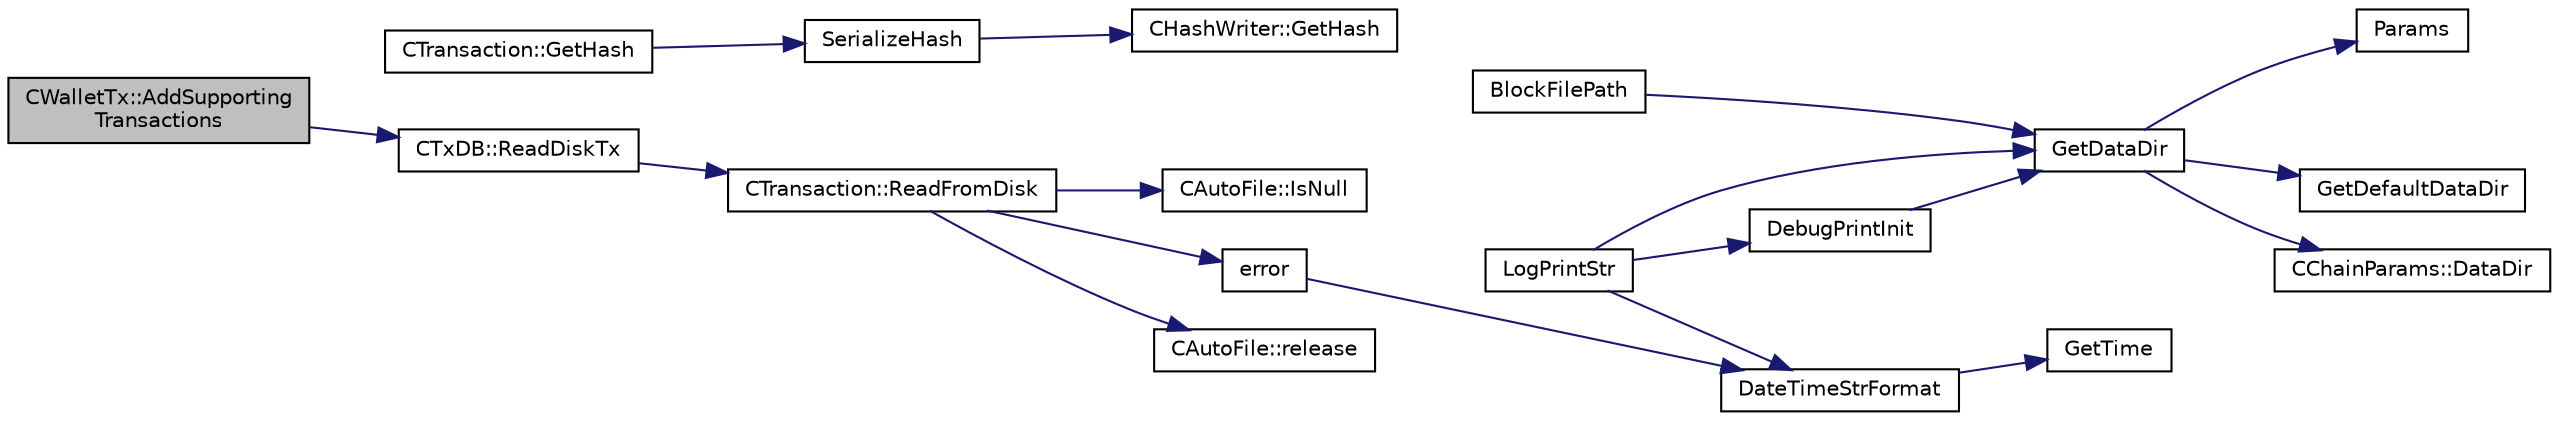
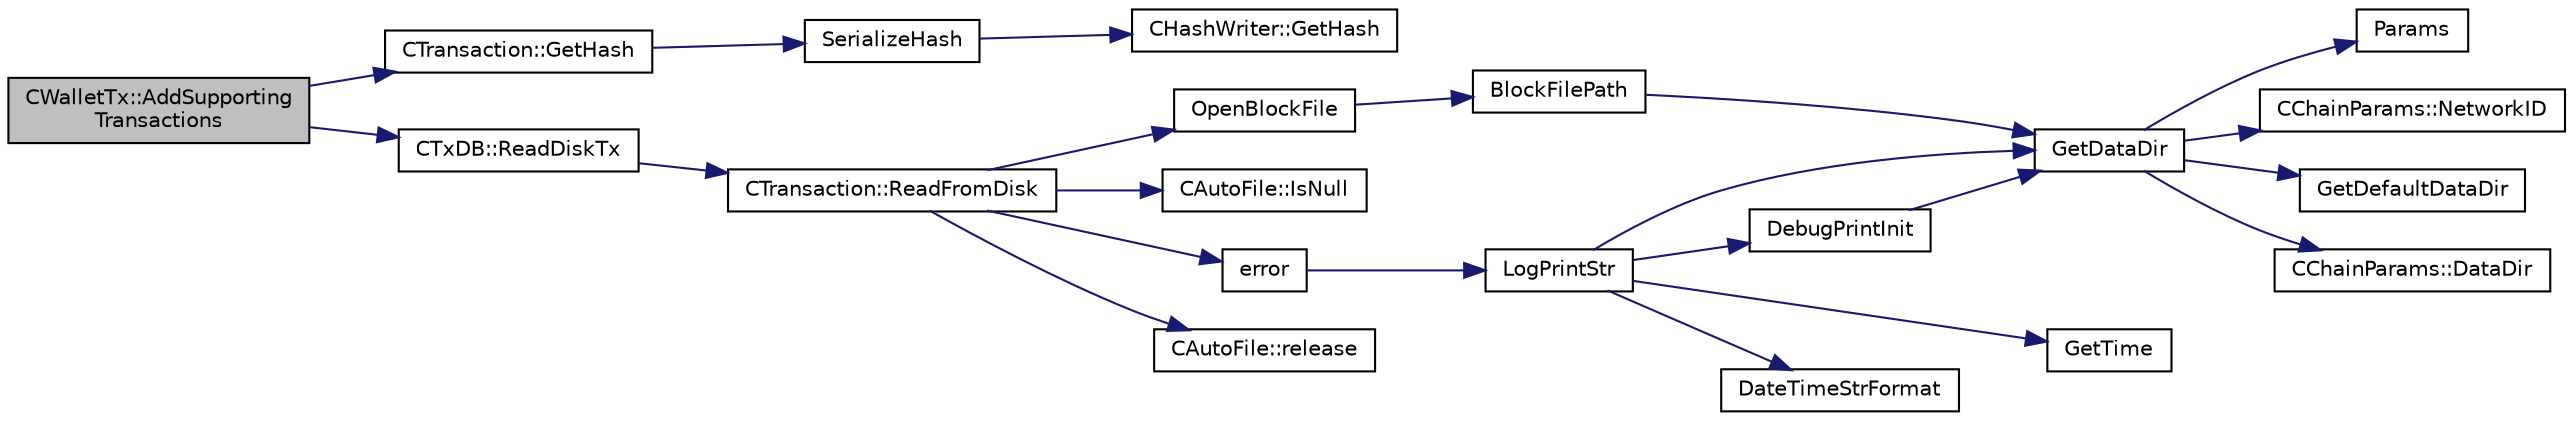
edge "CWalletTx::AddSupporting Transactions" -> "CTransaction::GetHash": added
node "OpenBlockFile": added
node "CChainParams::NetworkID": added
edge "error" -> "DateTimeStrFormat": now "error" -> "LogPrintStr"
edge "DateTimeStrFormat" -> "GetTime": now "LogPrintStr" -> "GetTime"
